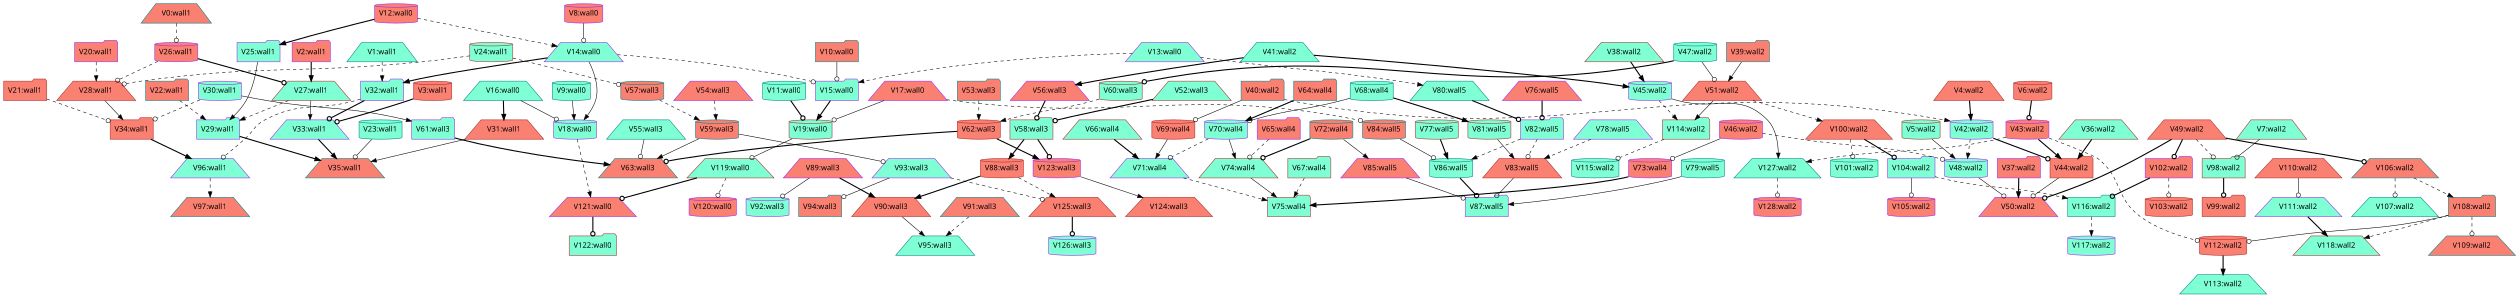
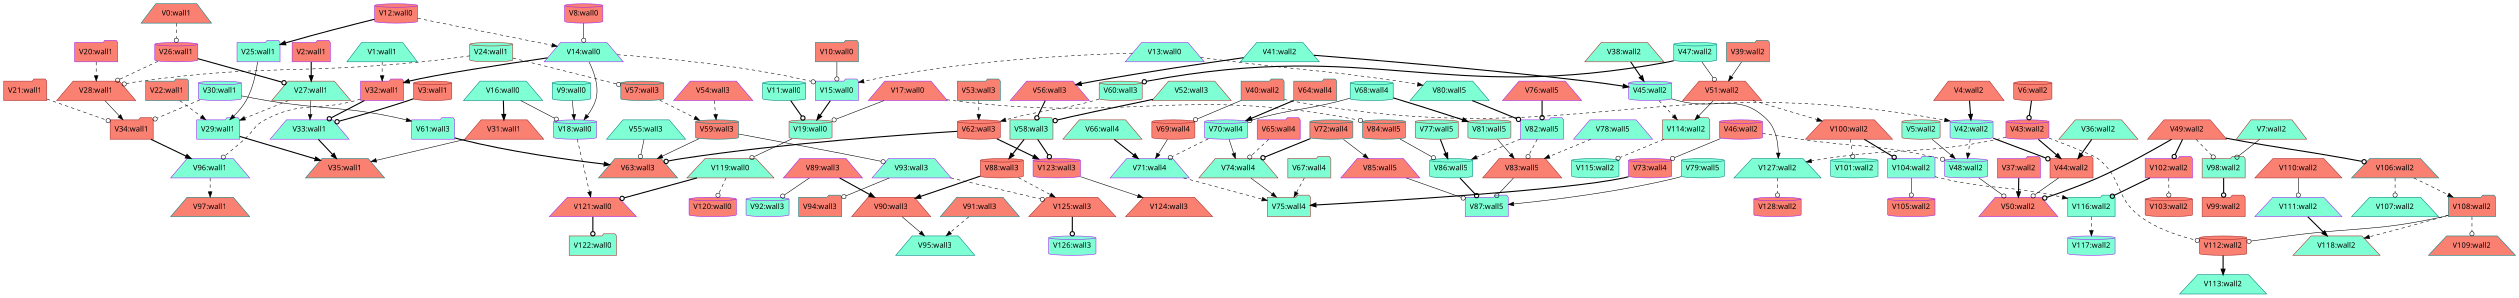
node "V32:wall1": fillcolor aquamarine -> salmon
node "V23:wall1": removed
